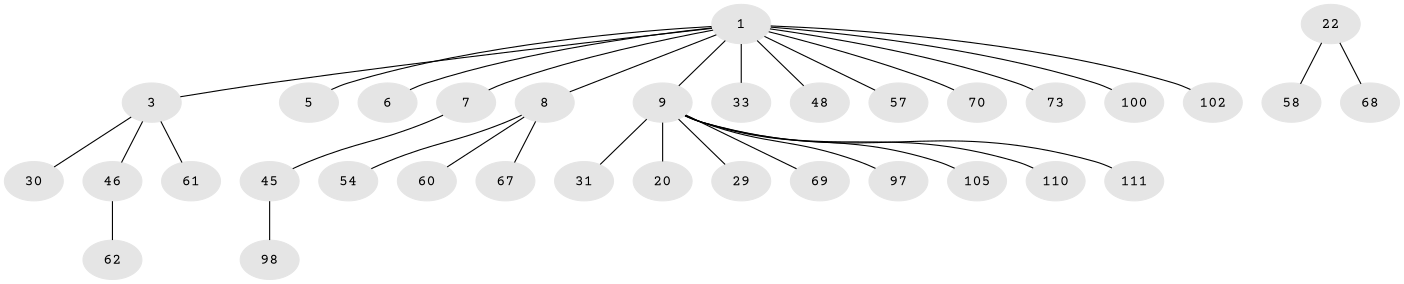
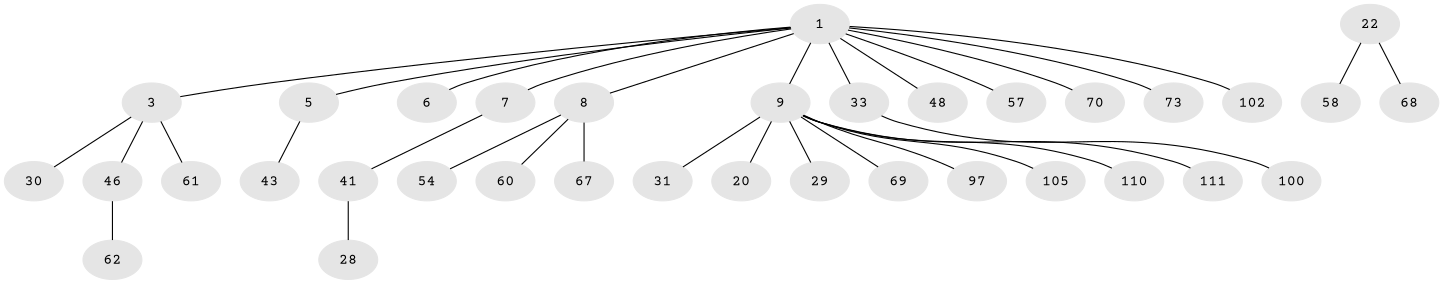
edge "1" -- "100": now "33" -- "100"
node "45": label "45" -> "41"
node "43": added
node "98": label "98" -> "28"
